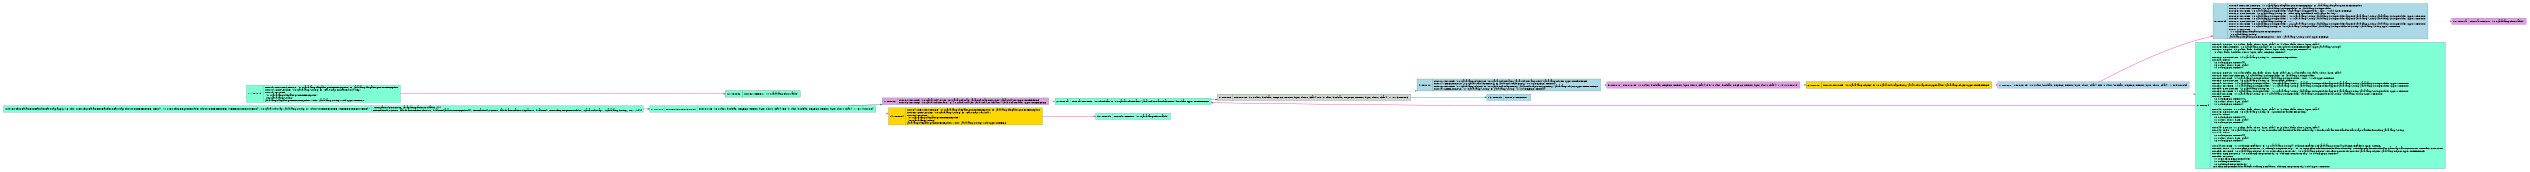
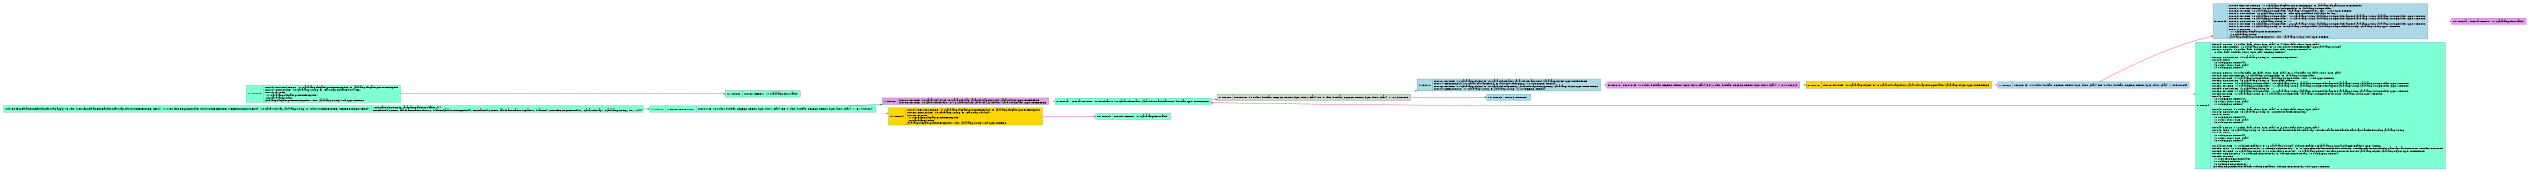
node "8: 0x0024": text "0x0023: APUT" -> "0x0043: APUT"
node "0: 0x0000": text "ENTER_ENTER_BLOCK" -> "MTH_ENTER_BLOCK"
